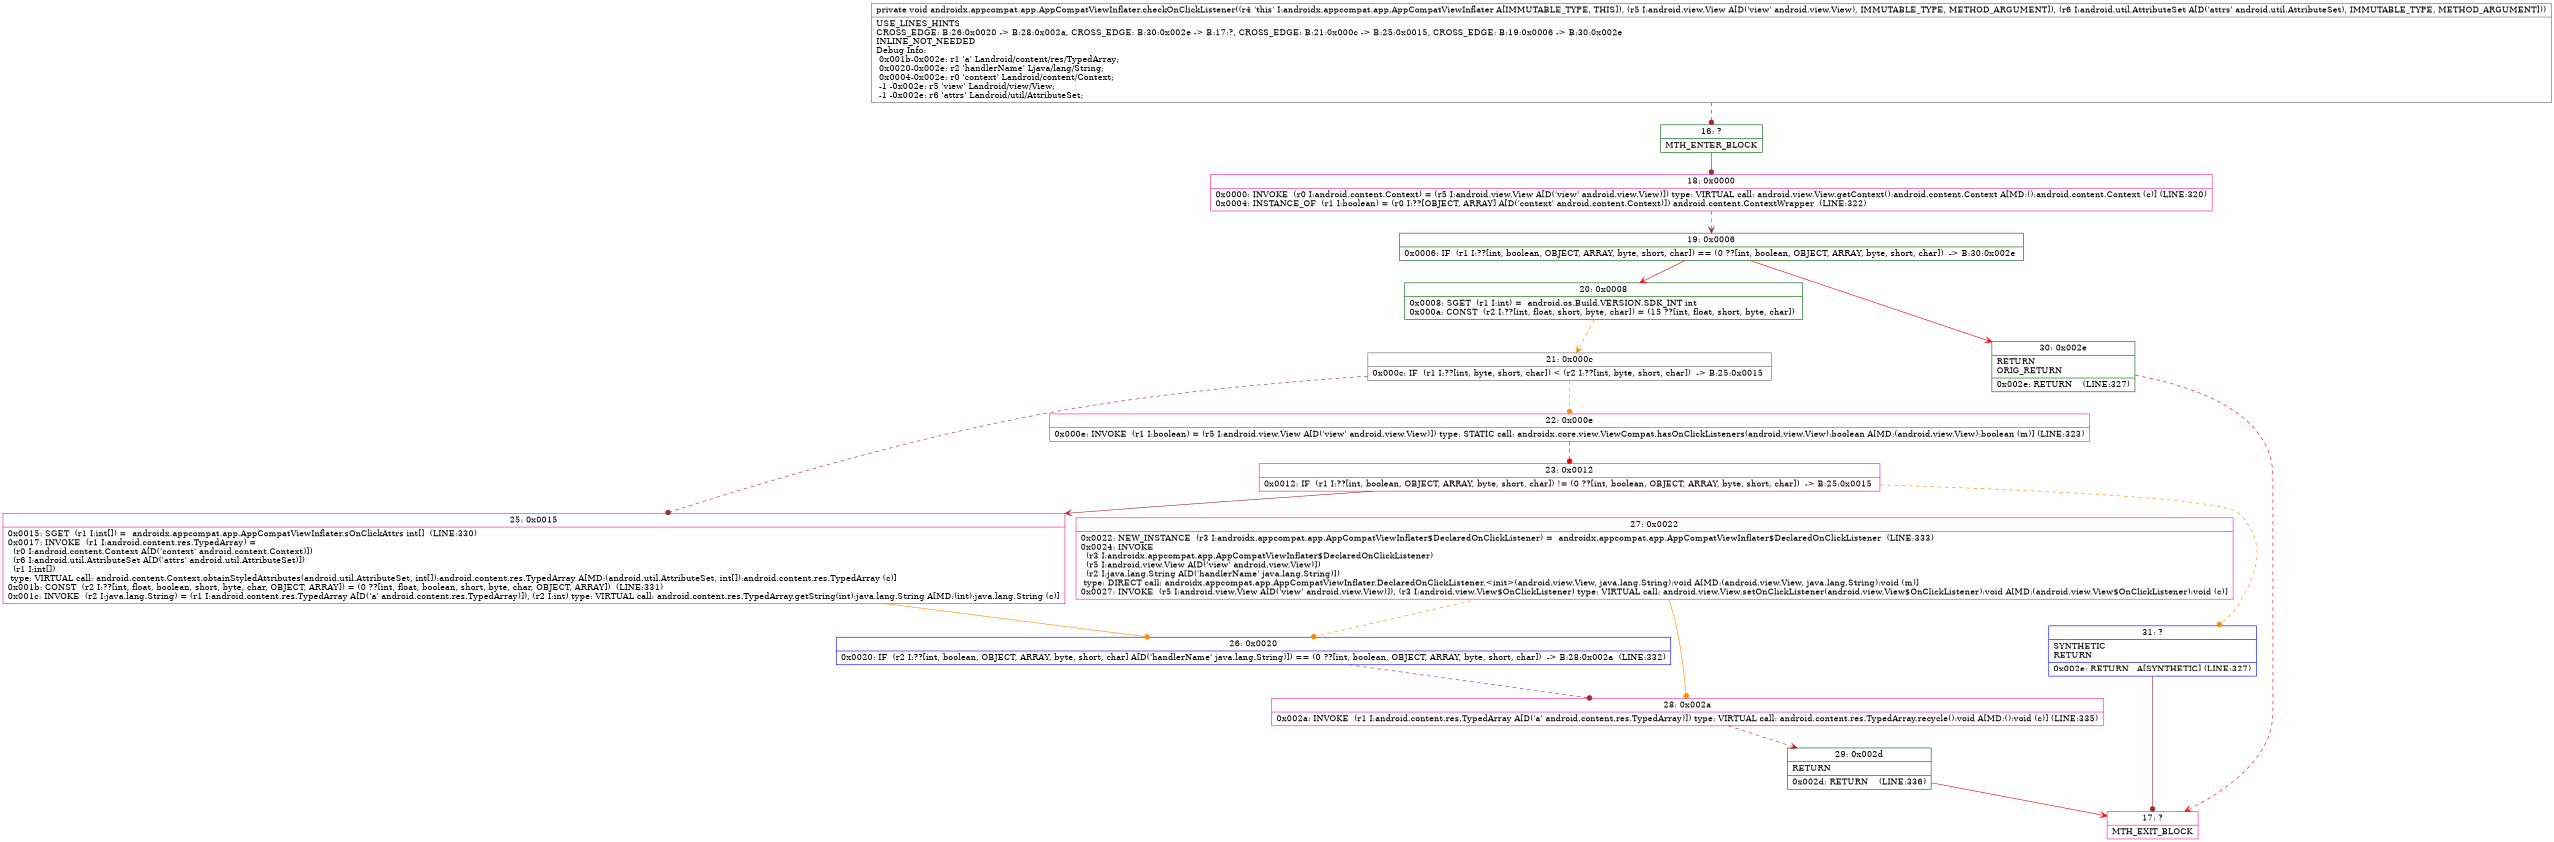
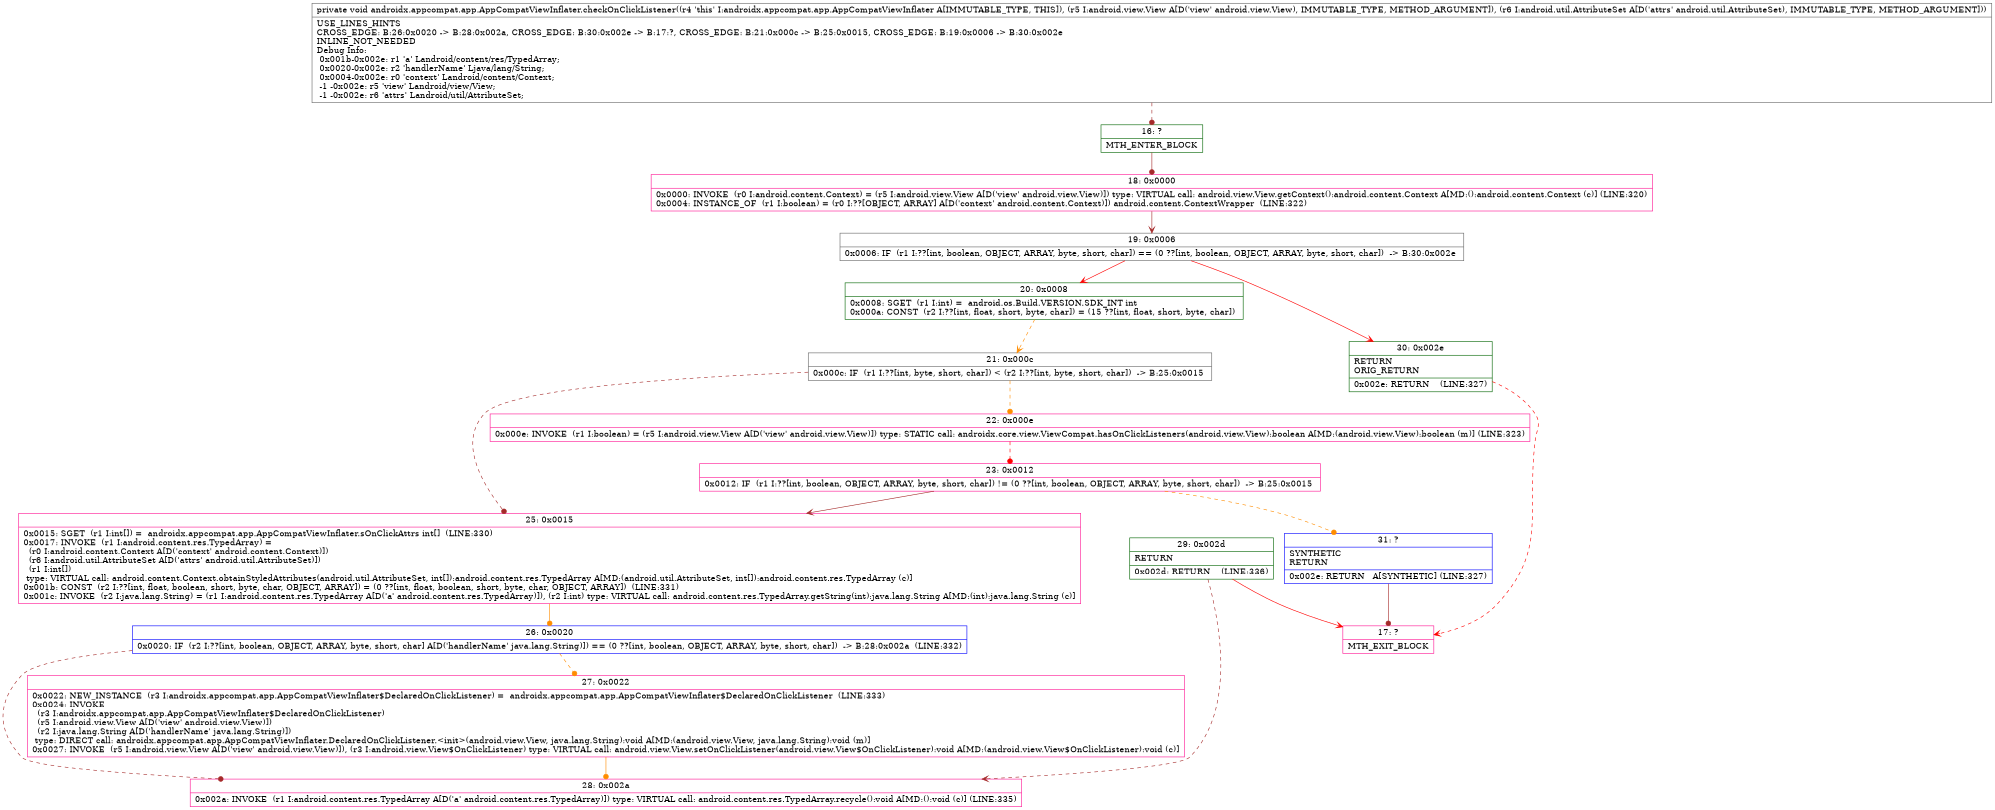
edge "18: 0x0000" -> "19: 0x0006": style dashed -> solid
node "19: 0x0006": color darkgreen -> gray40
edge "27: 0x0022" -> "26: 0x0020": reversed
edge "28: 0x002a" -> "29: 0x002d": reversed
